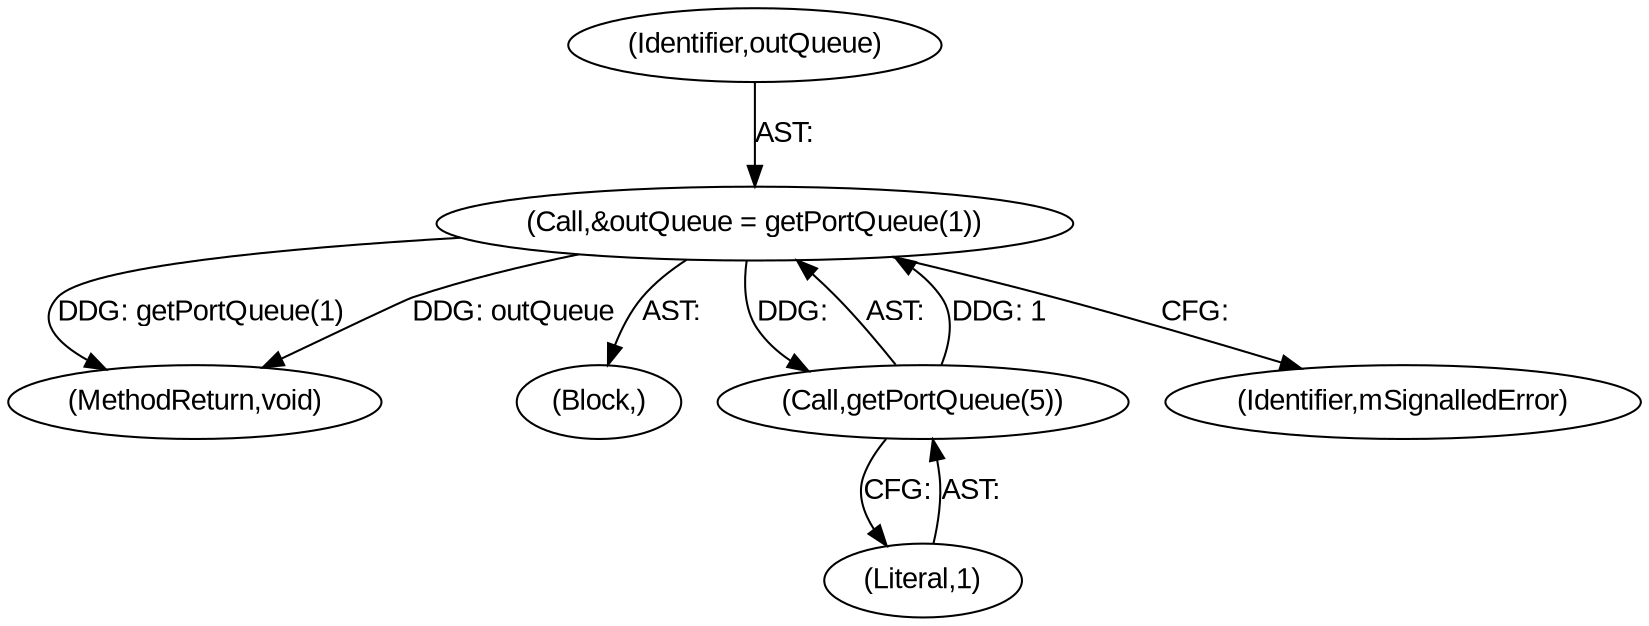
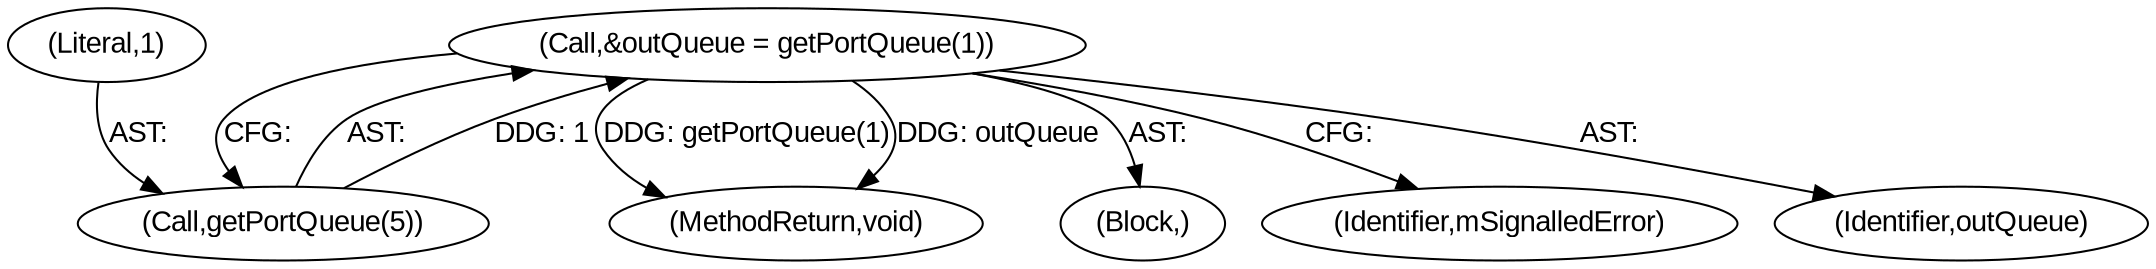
edge "(Identifier,outQueue)" -> "(Call,&outQueue = getPortQueue(1))": reversed
edge "(Call,&outQueue = getPortQueue(1))" -> "(Call,getPortQueue(5))": label "DDG: " -> "CFG: "
edge "(Call,getPortQueue(5))" -> "(Literal,1)": removed, label "CFG:"
